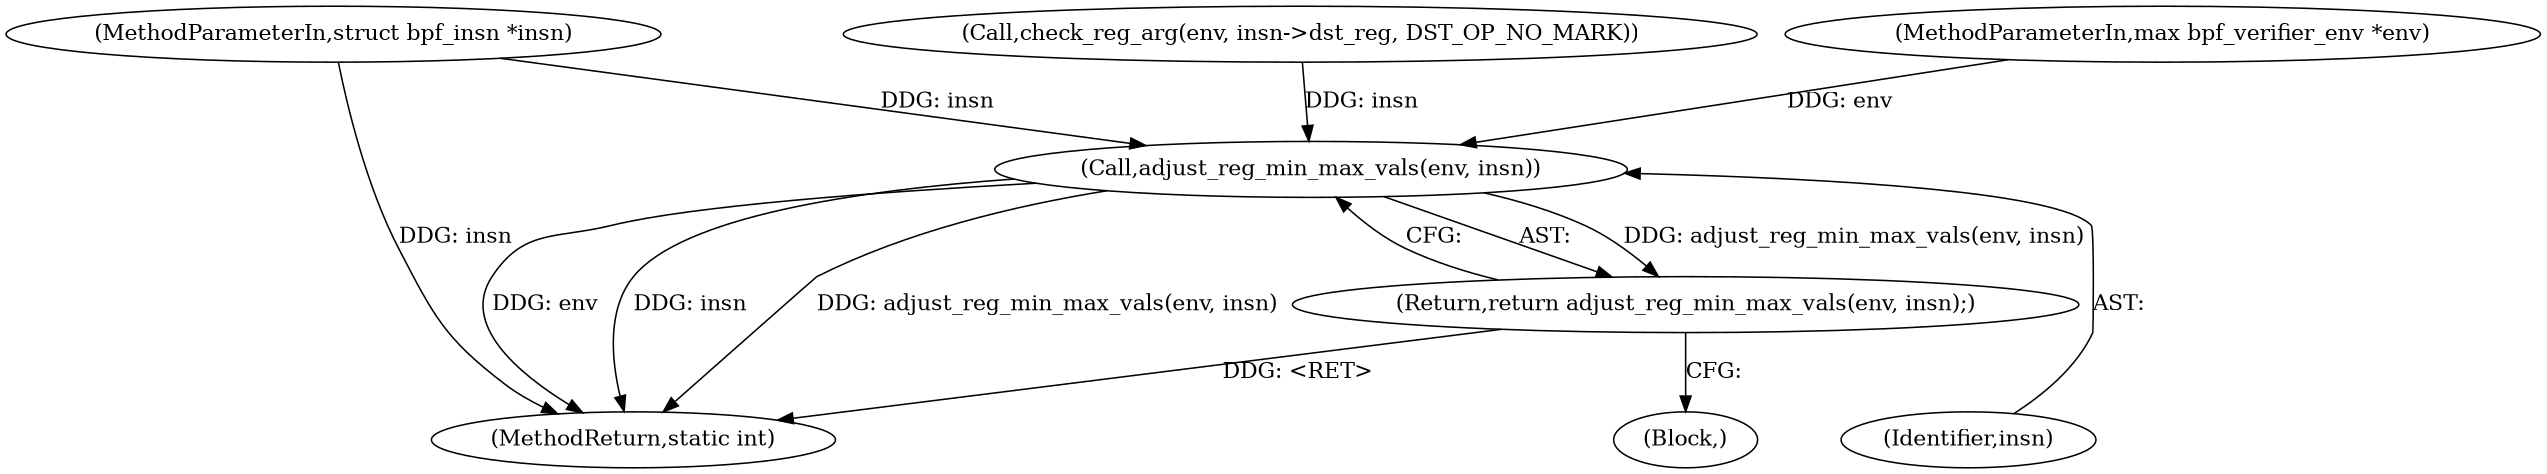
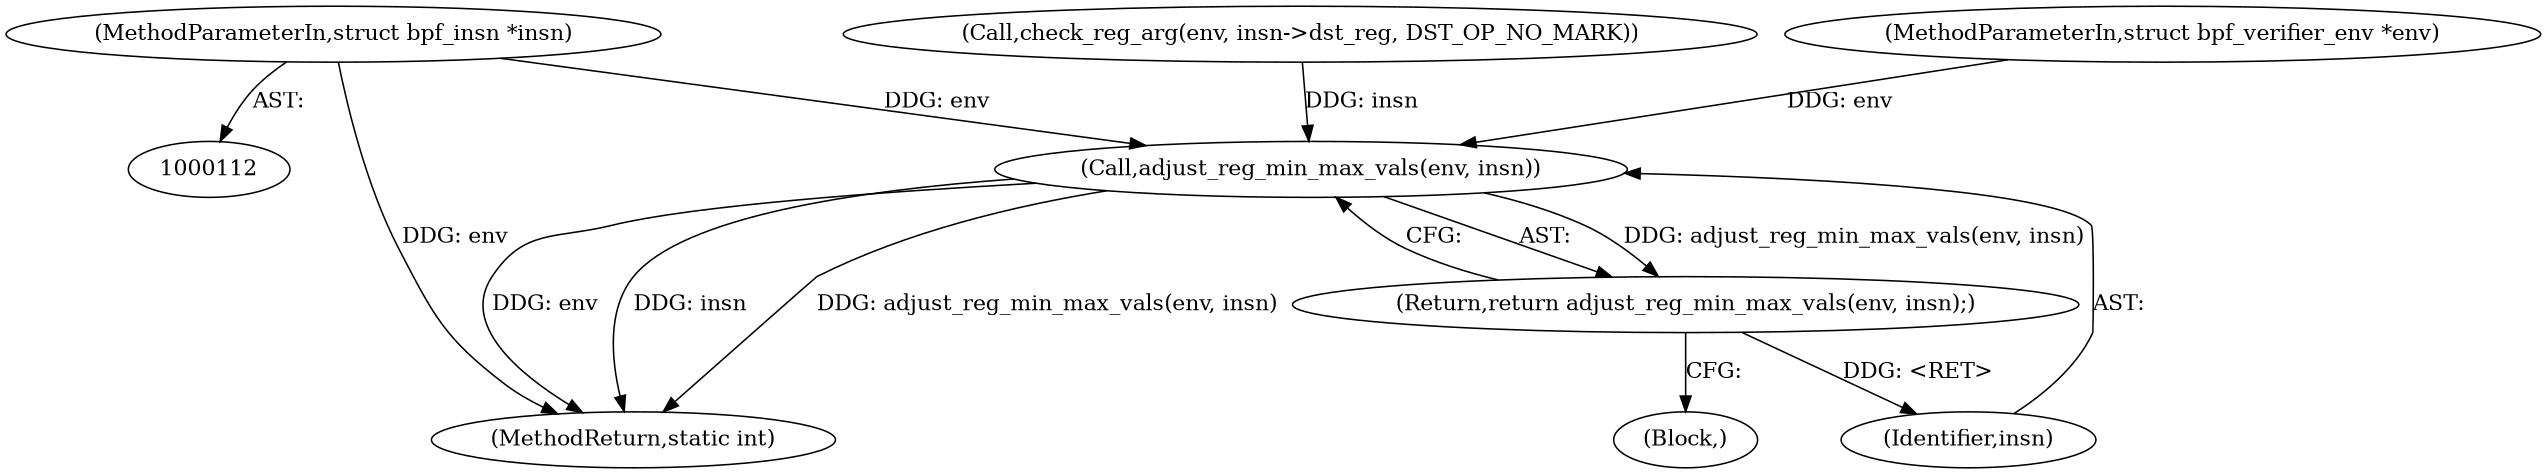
node "(MethodParameterIn,max bpf_verifier_env *env)": label "(MethodParameterIn,max bpf_verifier_env *env)" -> "(MethodParameterIn,struct bpf_verifier_env *env)"
edge "(MethodParameterIn,struct bpf_insn *insn)" -> "(Call,adjust_reg_min_max_vals(env, insn))": label "DDG: insn" -> "DDG: env"
node "1000112": added
edge "(MethodParameterIn,struct bpf_insn *insn)" -> "(MethodReturn,static int)": label "DDG: insn" -> "DDG: env"
edge "(Return,return adjust_reg_min_max_vals(env, insn);)" -> "(MethodReturn,static int)": now "(Return,return adjust_reg_min_max_vals(env, insn);)" -> "(Identifier,insn)"
